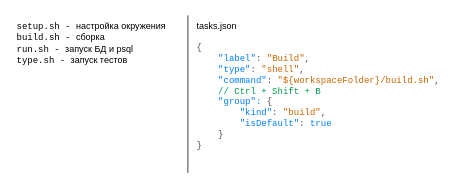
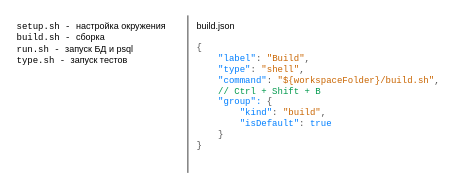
node "tasks.json": label "tasks.json" -> "build.json"
